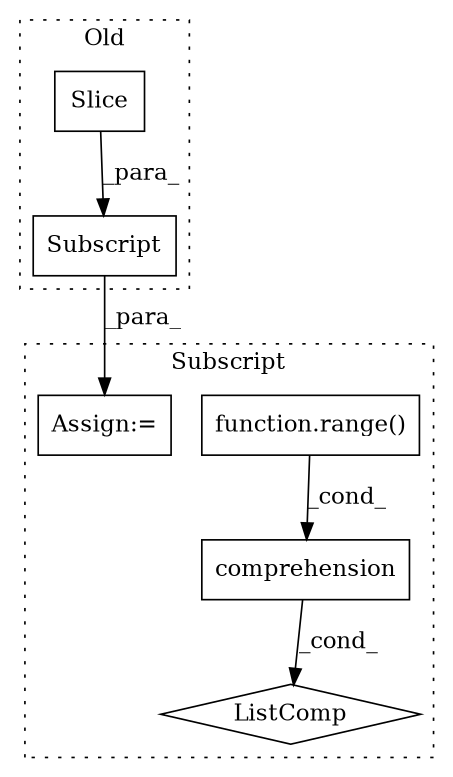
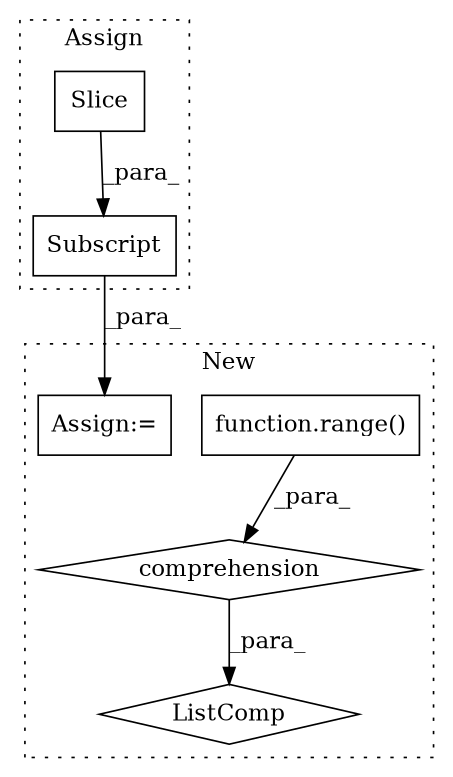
cluster "Old": label "Old" -> "Assign"
cluster "Subscript": label "Subscript" -> "New"
edge "function.range()" -> "comprehension": label "_cond_" -> "_para_"
node "comprehension": shape box -> diamond
edge "comprehension" -> "ListComp": label "_cond_" -> "_para_"
